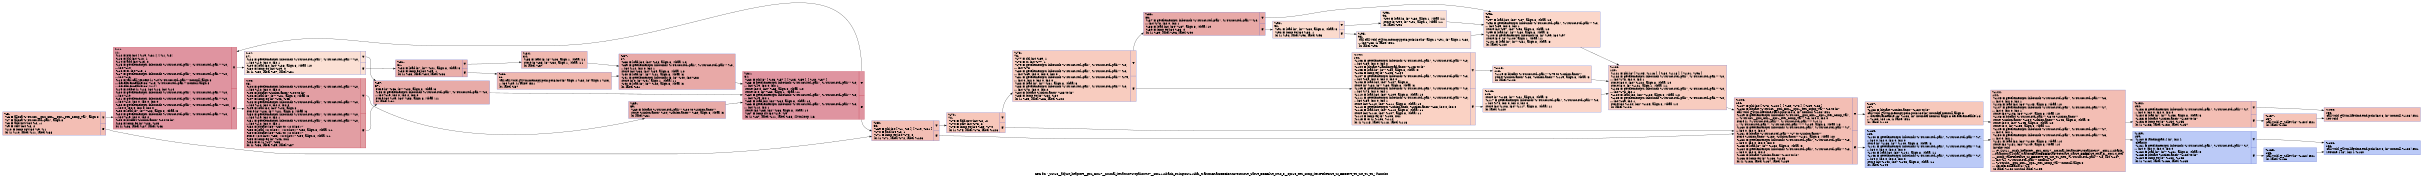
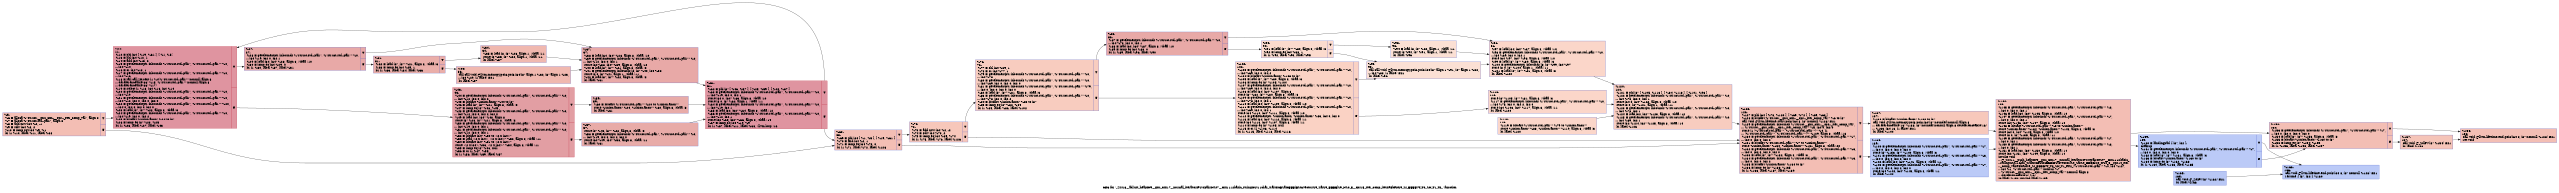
node "%27:": fillcolor #f7b99e70 -> #ca3b3770
edge "%27:" -> "%57:": now "%27:" -> "%37:"
node "%102:": text "%104 = bitcast %landingpad.anon* %103 to i8*" -> "%104 = bitcast %union.anon* %103 to i8*"
edge "%102:" -> "%118:": now "%102:" -> "%95:"
edge "%159:" -> "%165:": now "%159:" -> "%152:"
